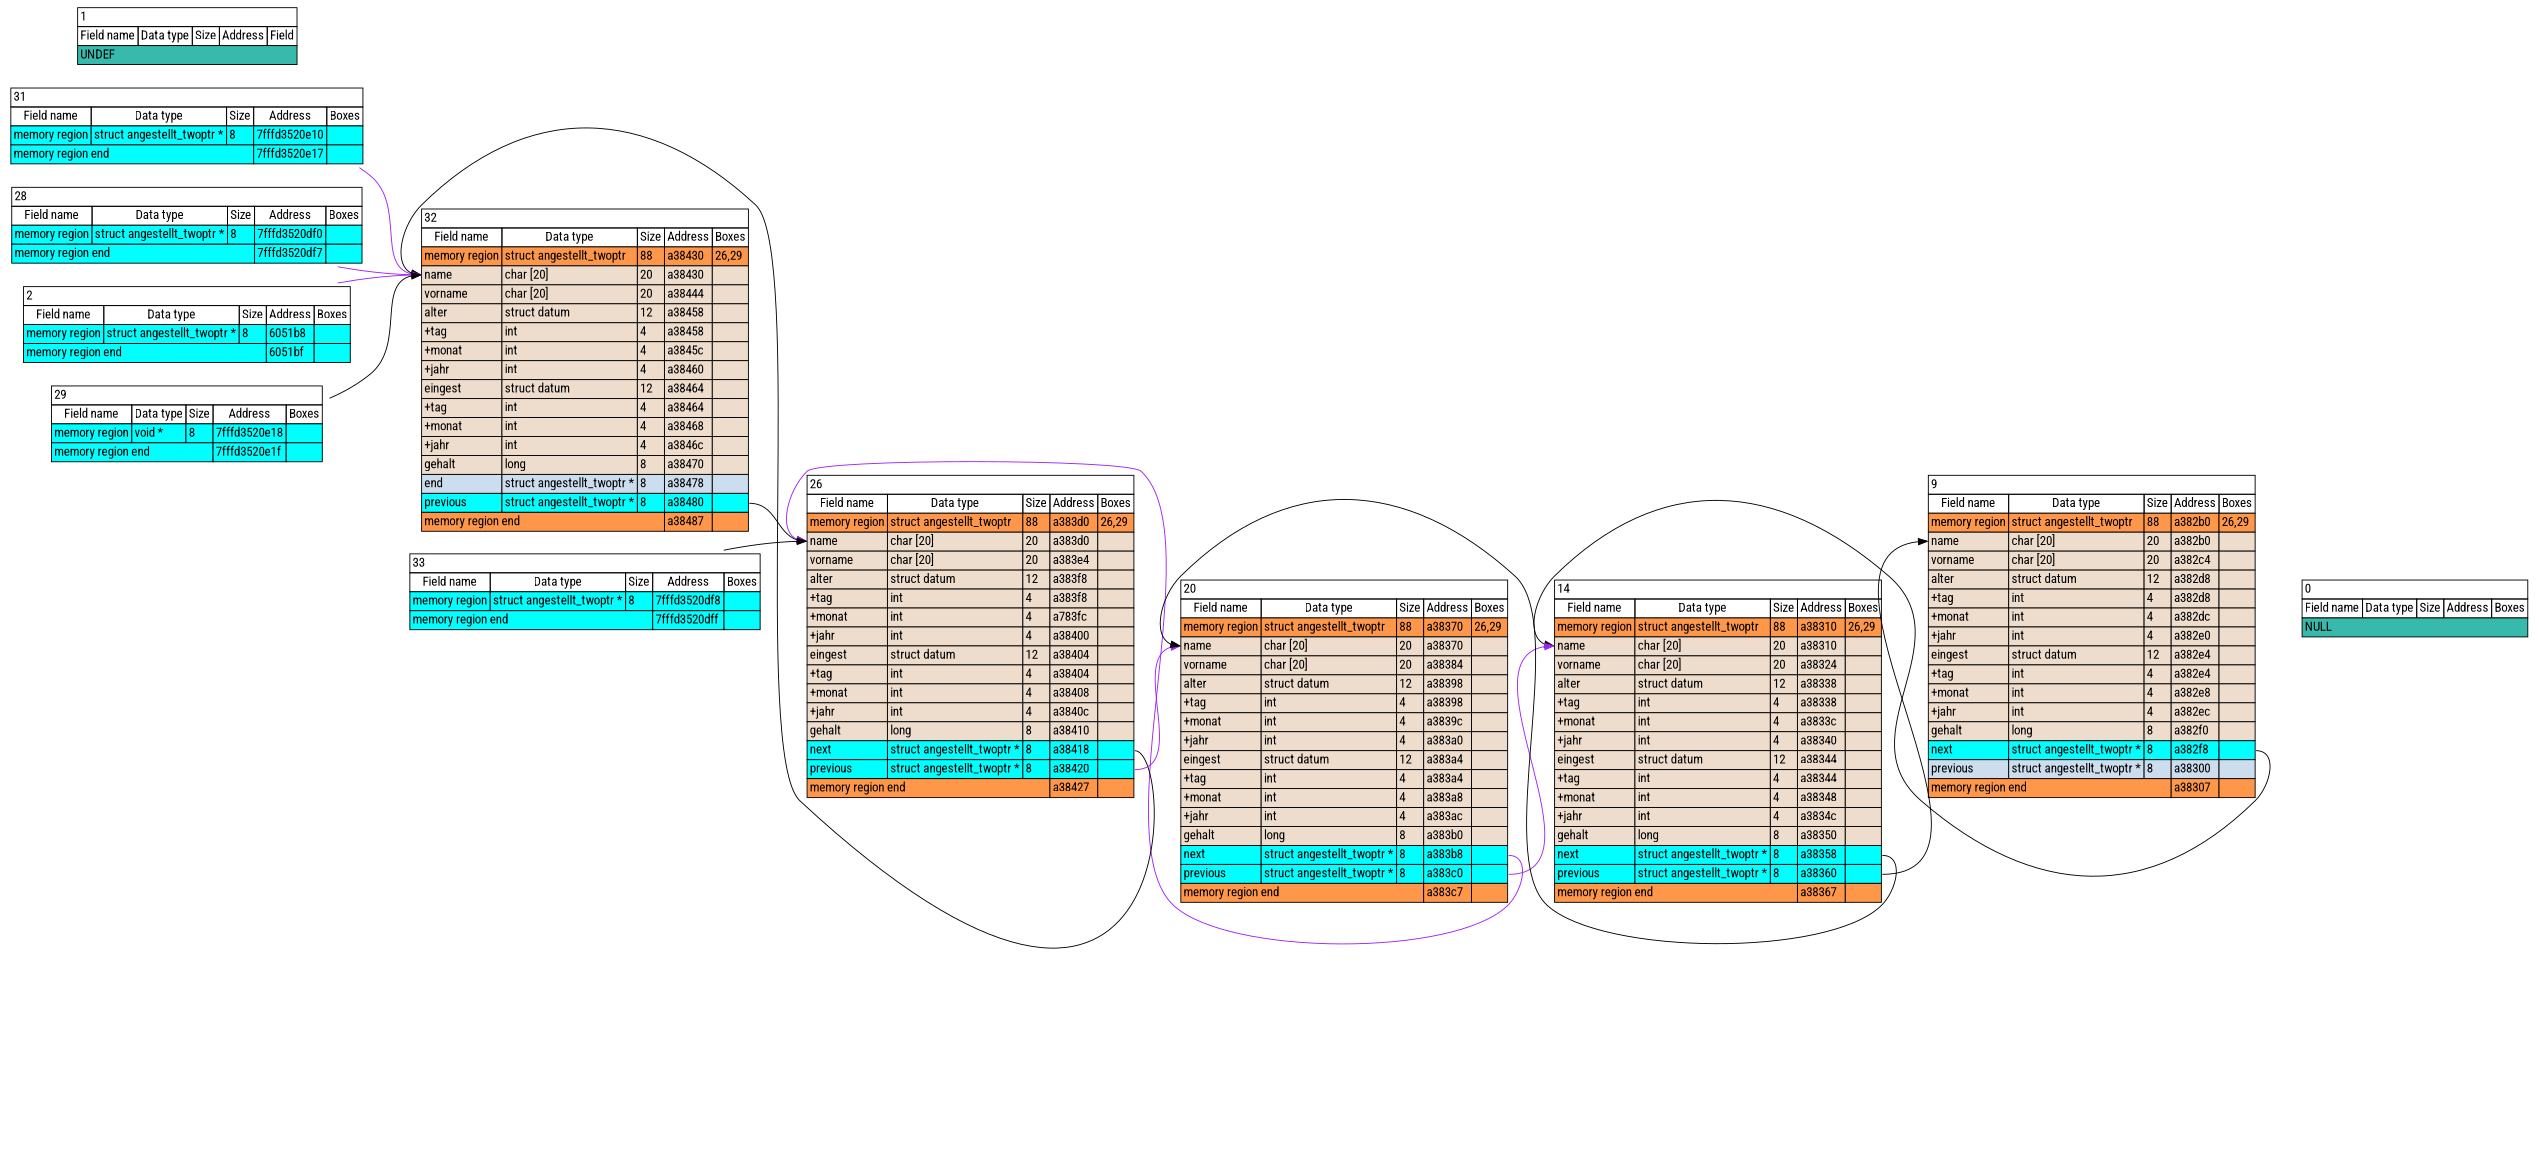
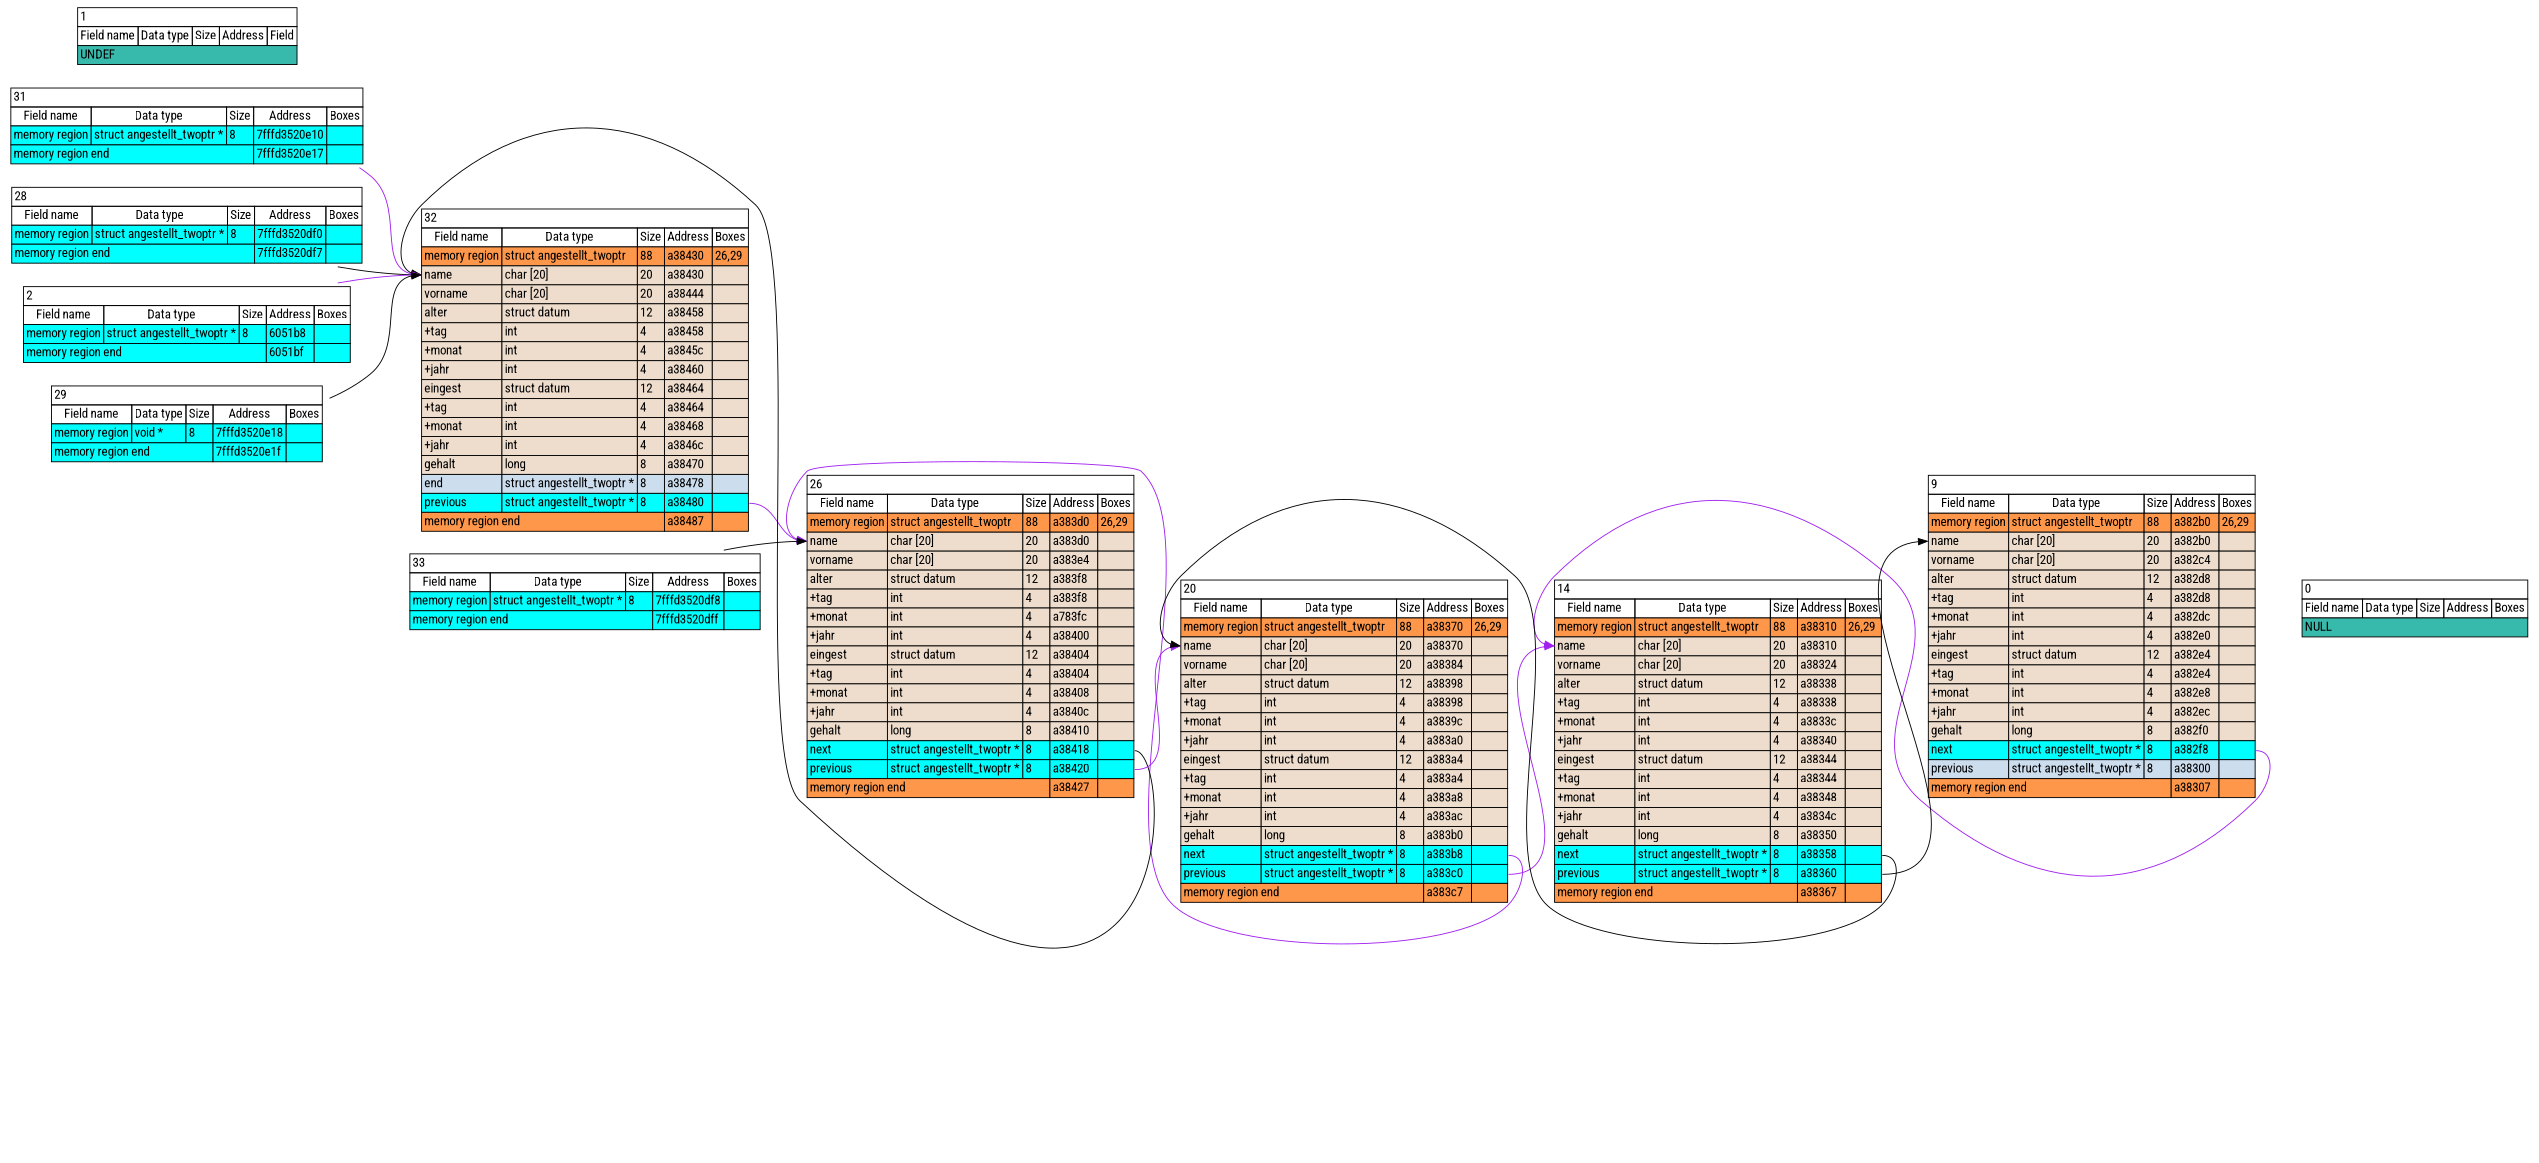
edge "28" -> "32": color purple -> black
edge "32" -> "26": color black -> purple
edge "9" -> "14": color black -> purple
